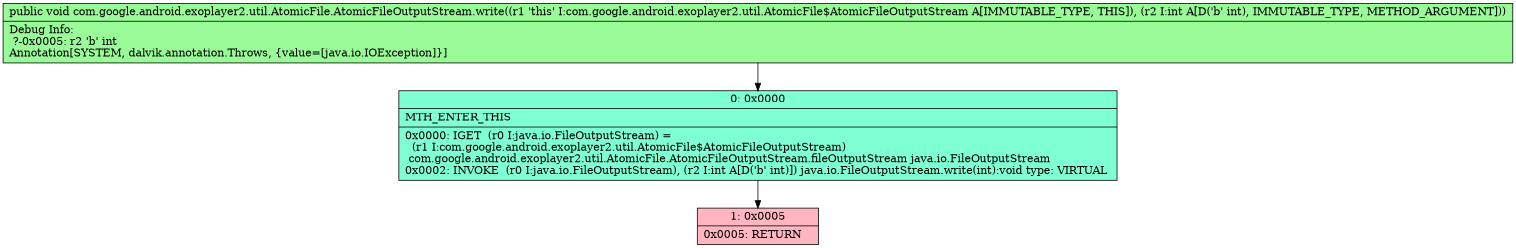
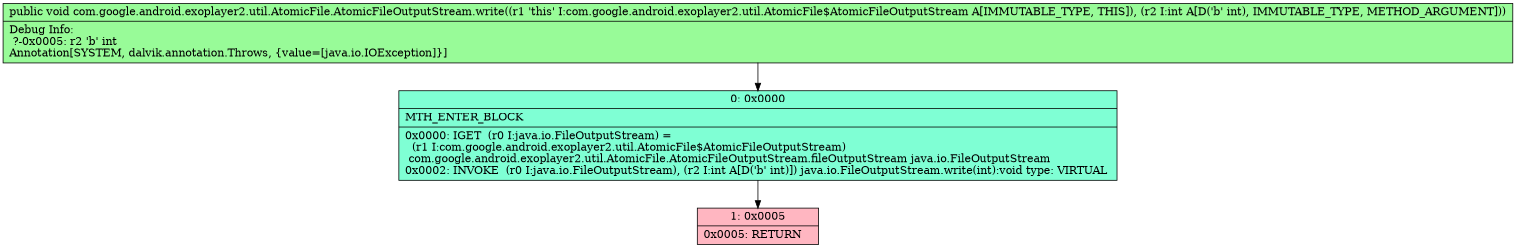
node "0: 0x0000": text "MTH_ENTER_THIS" -> "MTH_ENTER_BLOCK"
